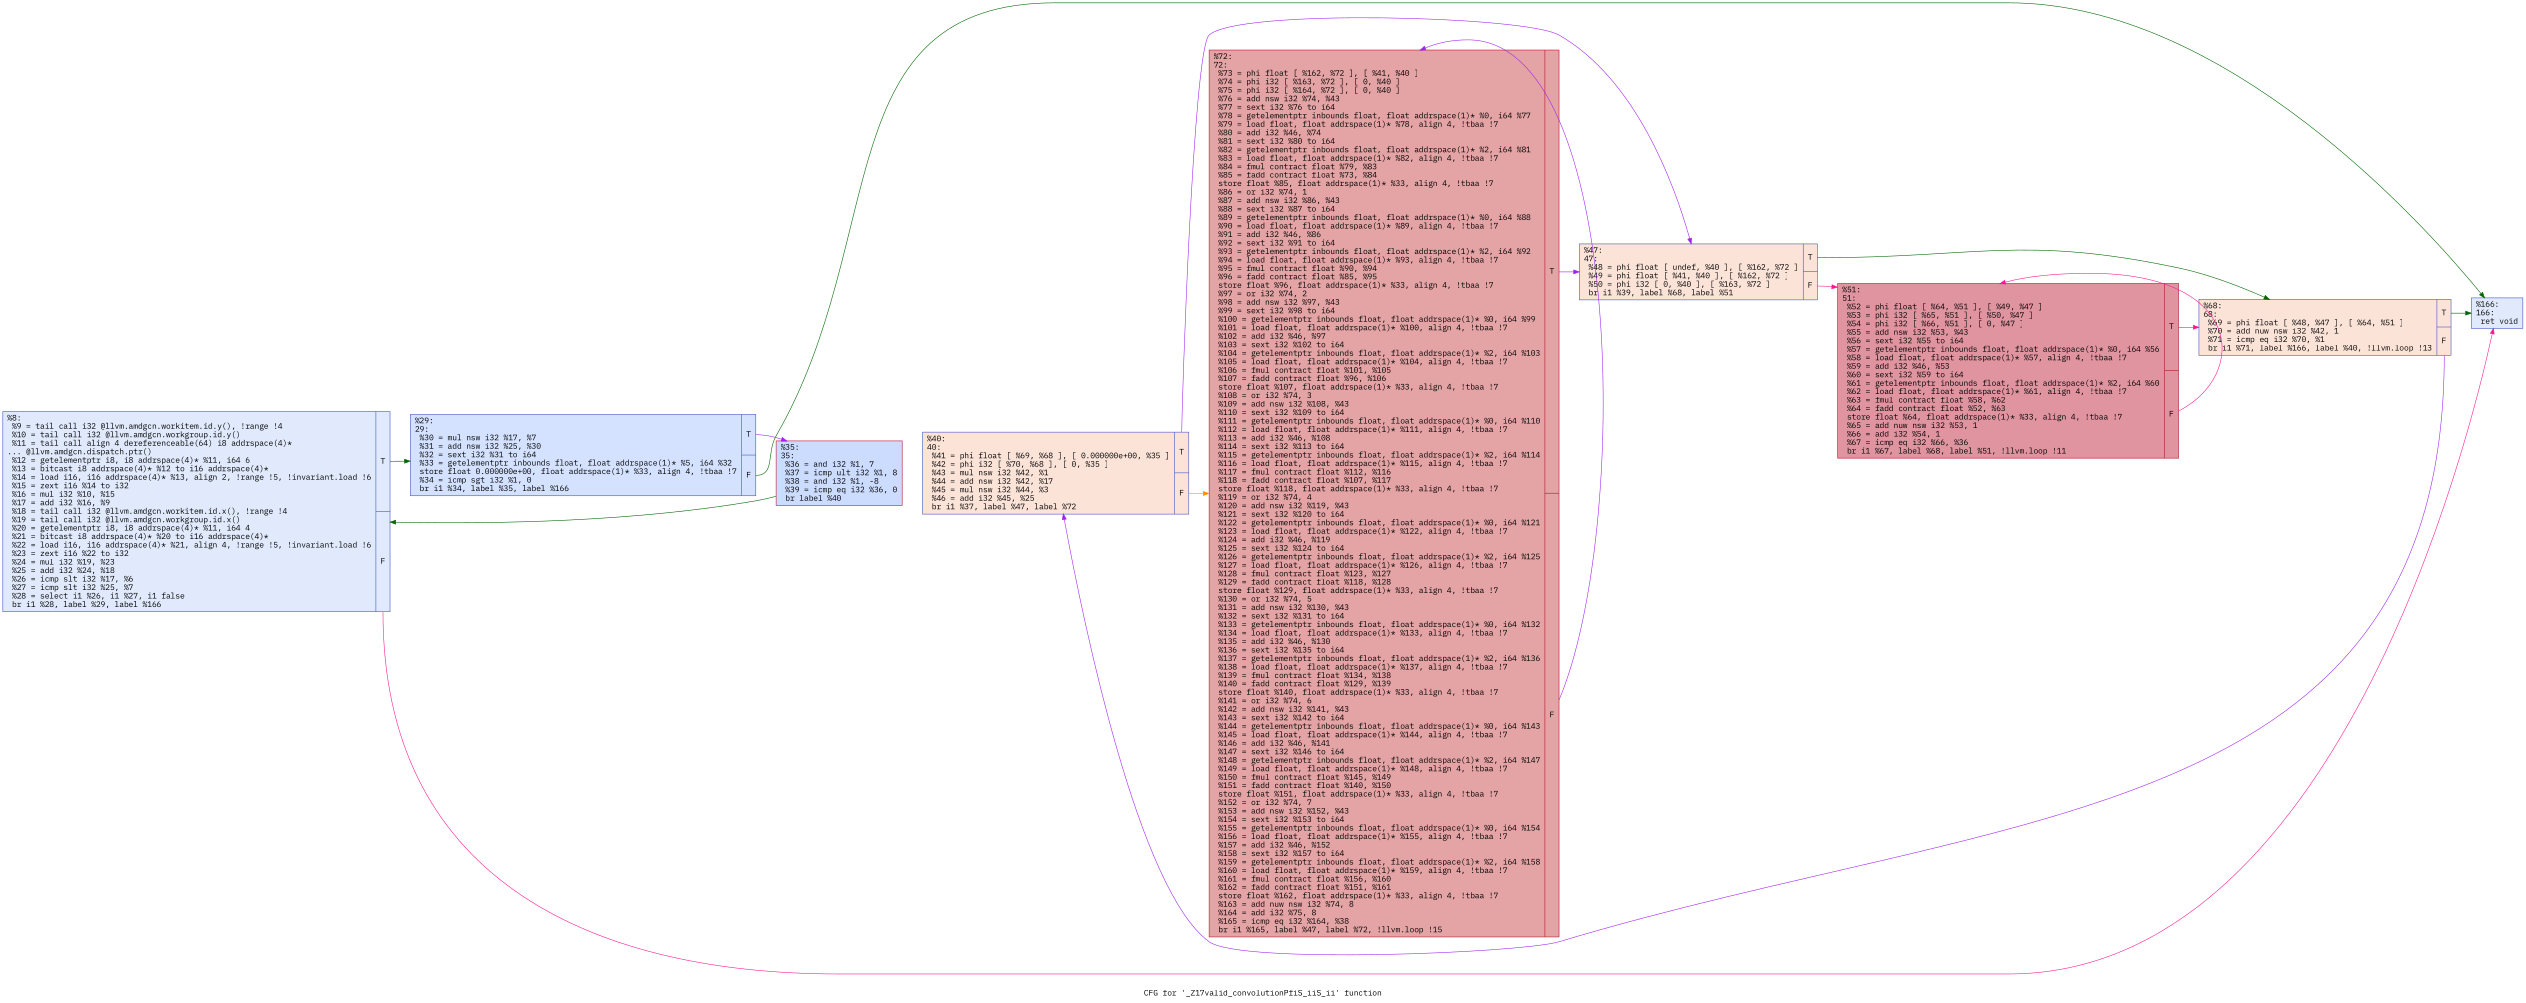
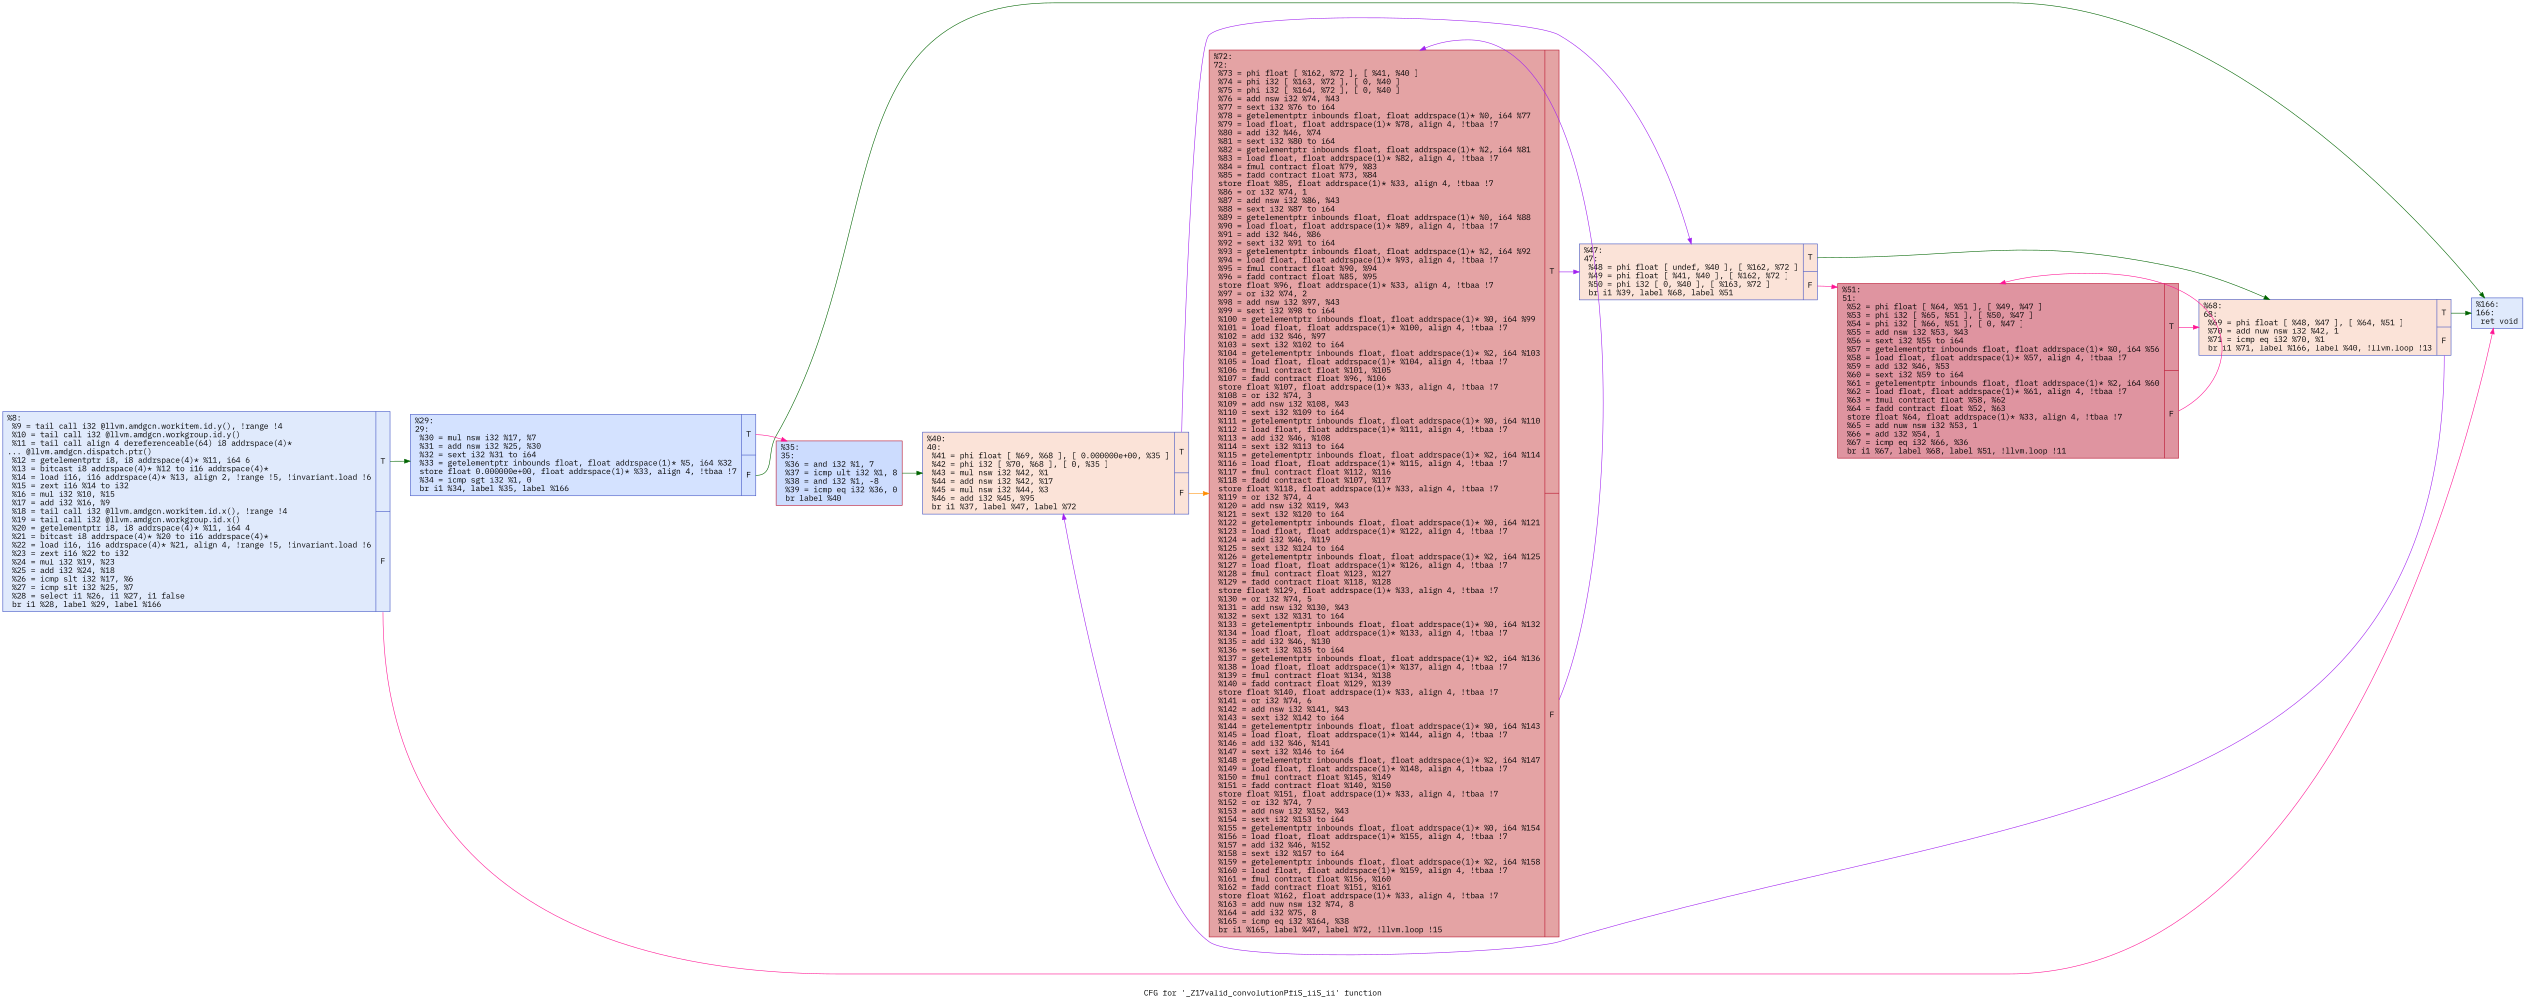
edge "%29:" -> "%35:": color purple -> deeppink
node "%40:": text "%46 = add i32 %45, %25" -> "%46 = add i32 %45, %95"
edge "%35:" -> "%8:": now "%35:" -> "%40:"
